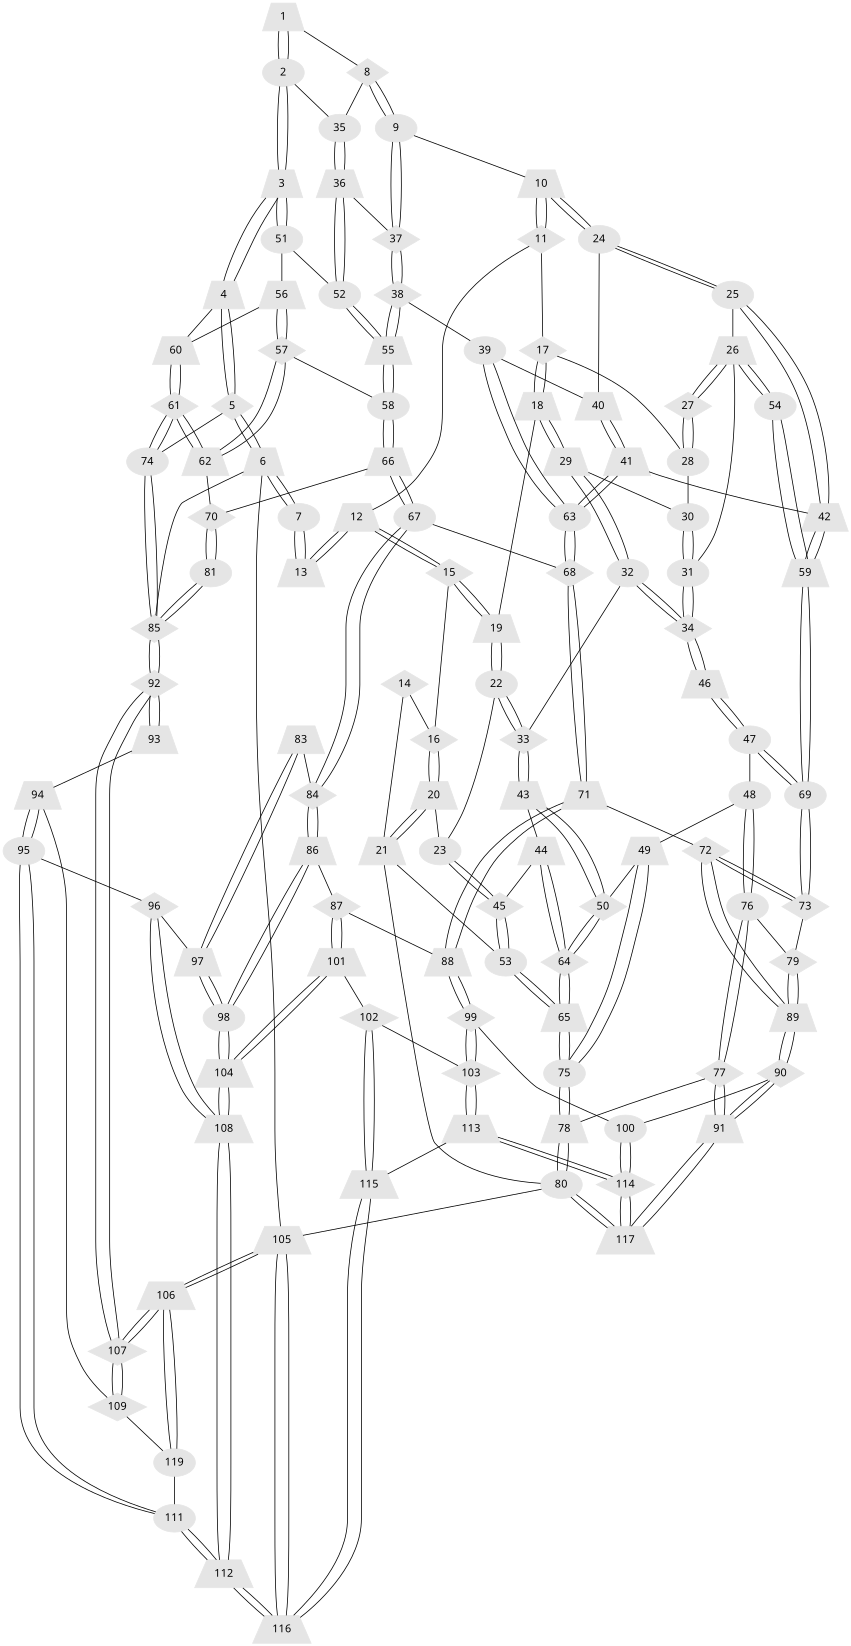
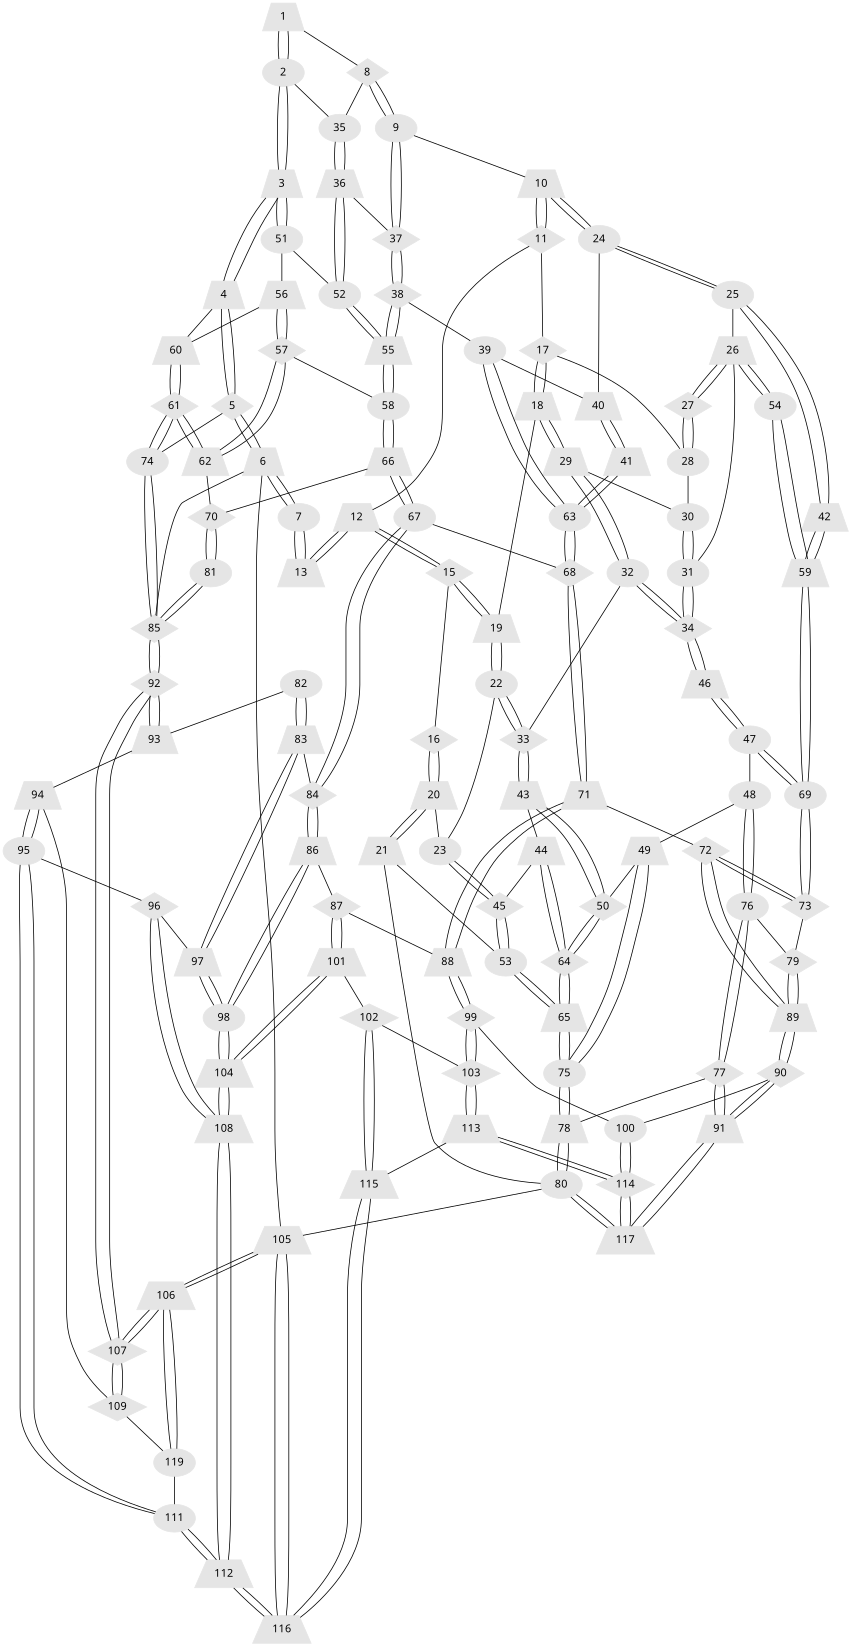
edge "41" -- "42": removed
node "82": added
node "14": removed
